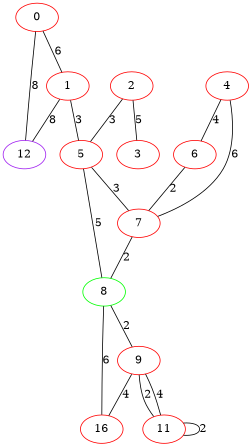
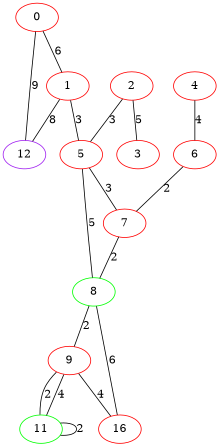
edge "0" -- "12": label "8" -> "9"
edge "4" -- "7": removed, label "6"
node "11": color red -> green
